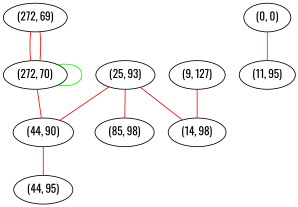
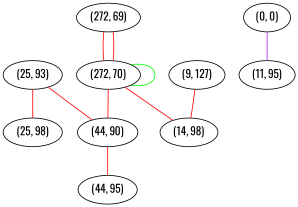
edge "(25, 93)" -- "(14, 98)": now "(272, 70)" -- "(14, 98)"
node "(85, 98)": label "(85, 98)" -> "(25, 98)"
